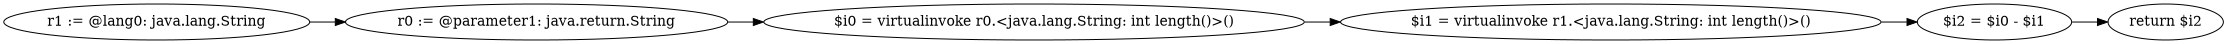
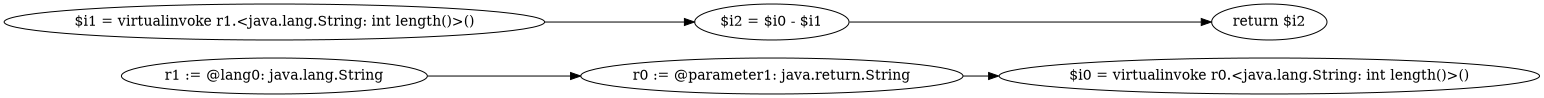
edge "$i0 = virtualinvoke r0.<java.lang.String: int length()>()" -> "$i1 = virtualinvoke r1.<java.lang.String: int length()>()": removed
